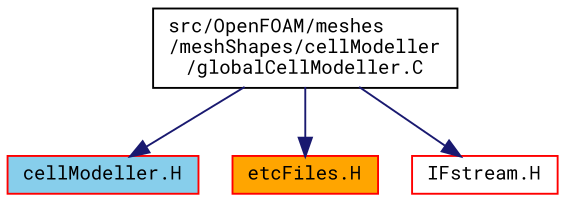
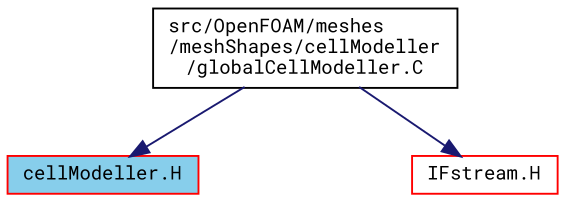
node "etcFiles.H": removed
